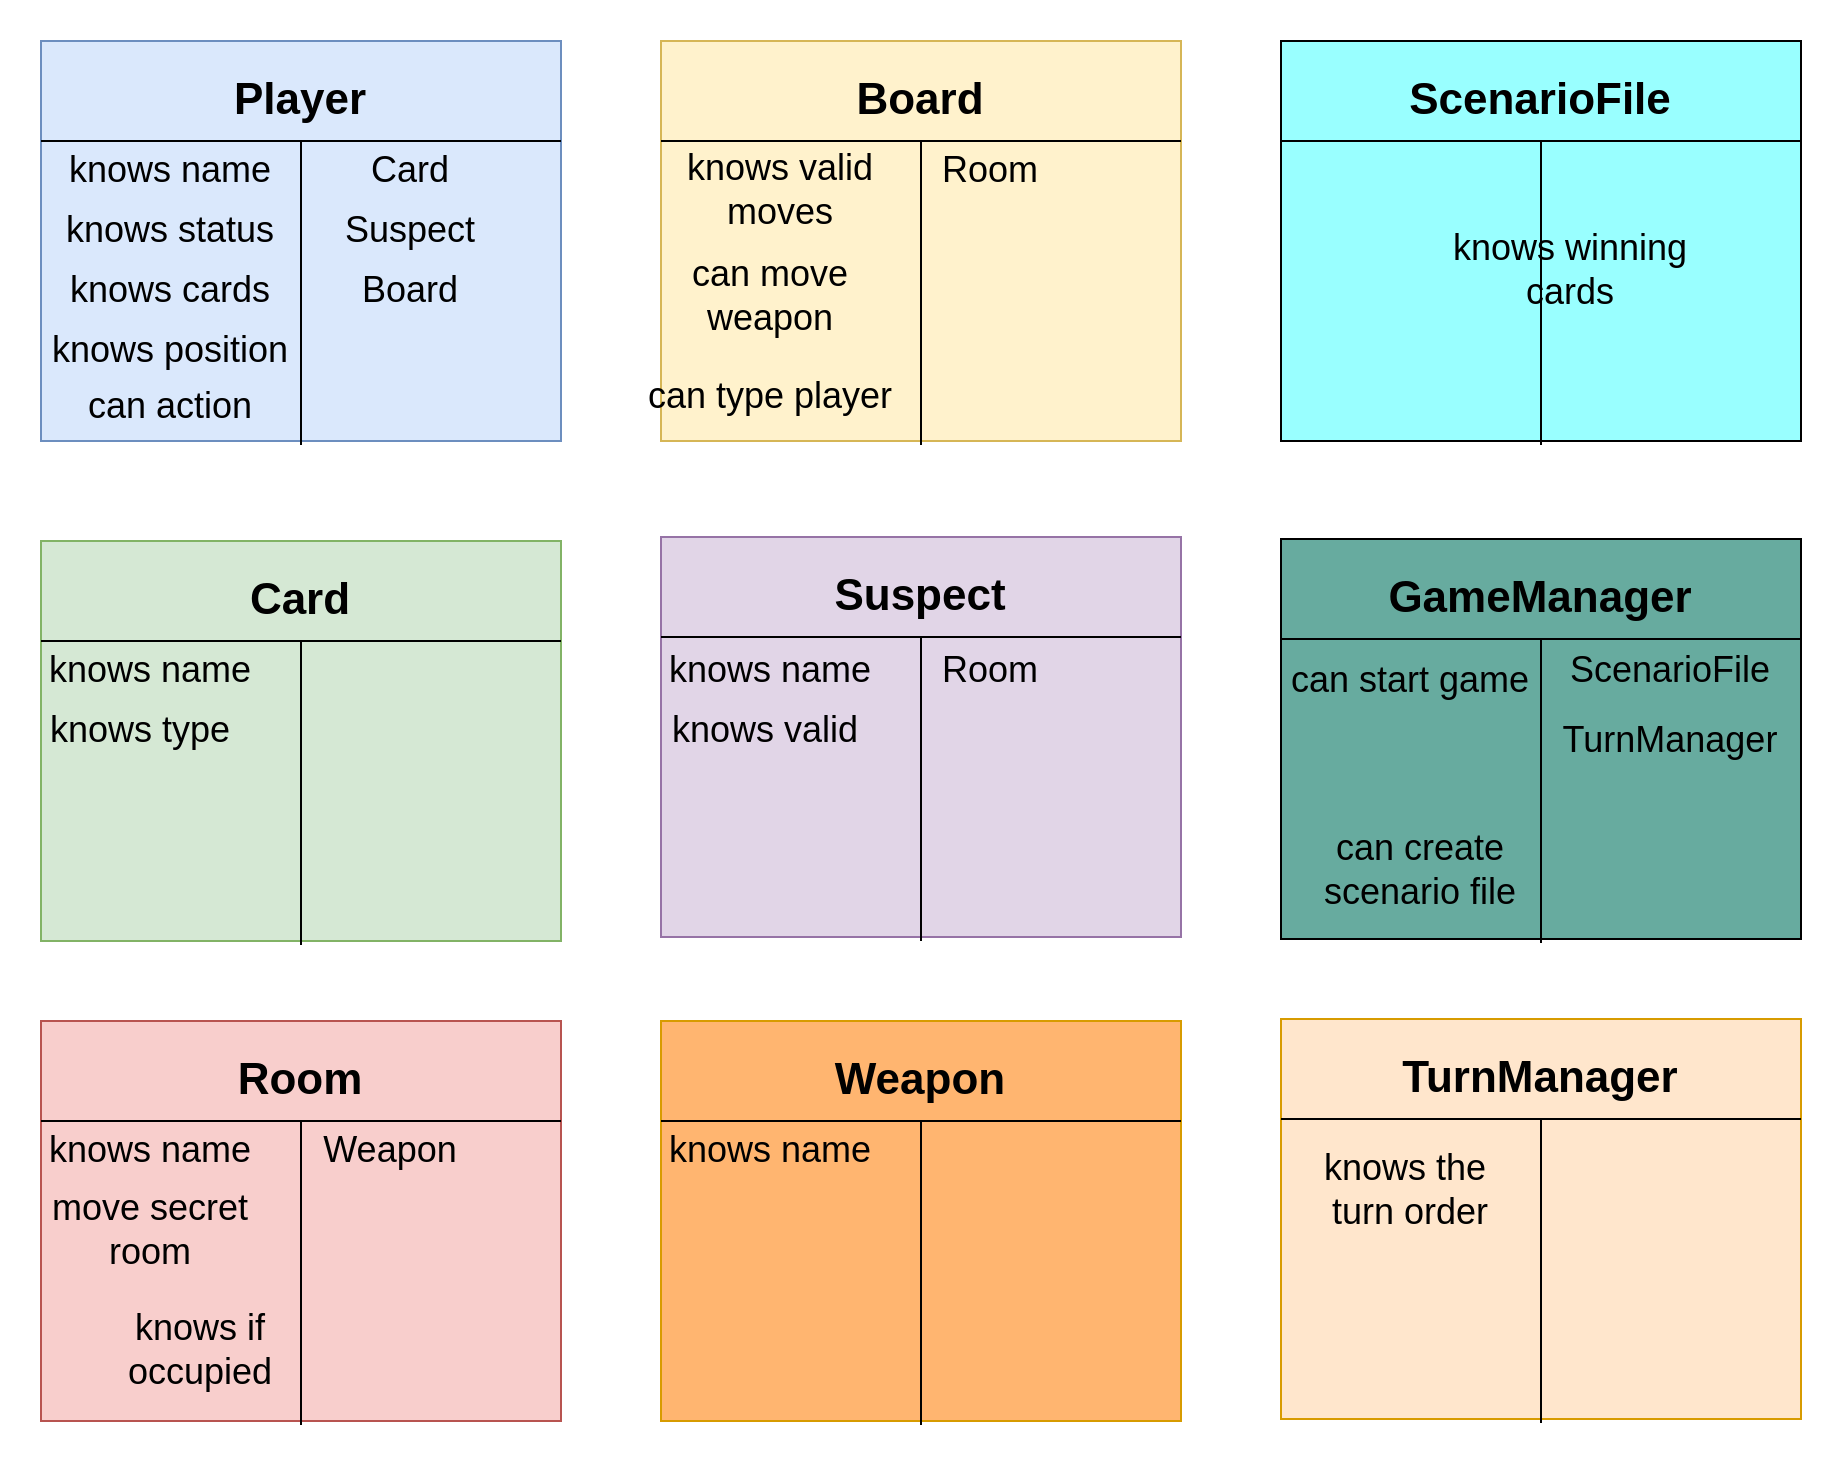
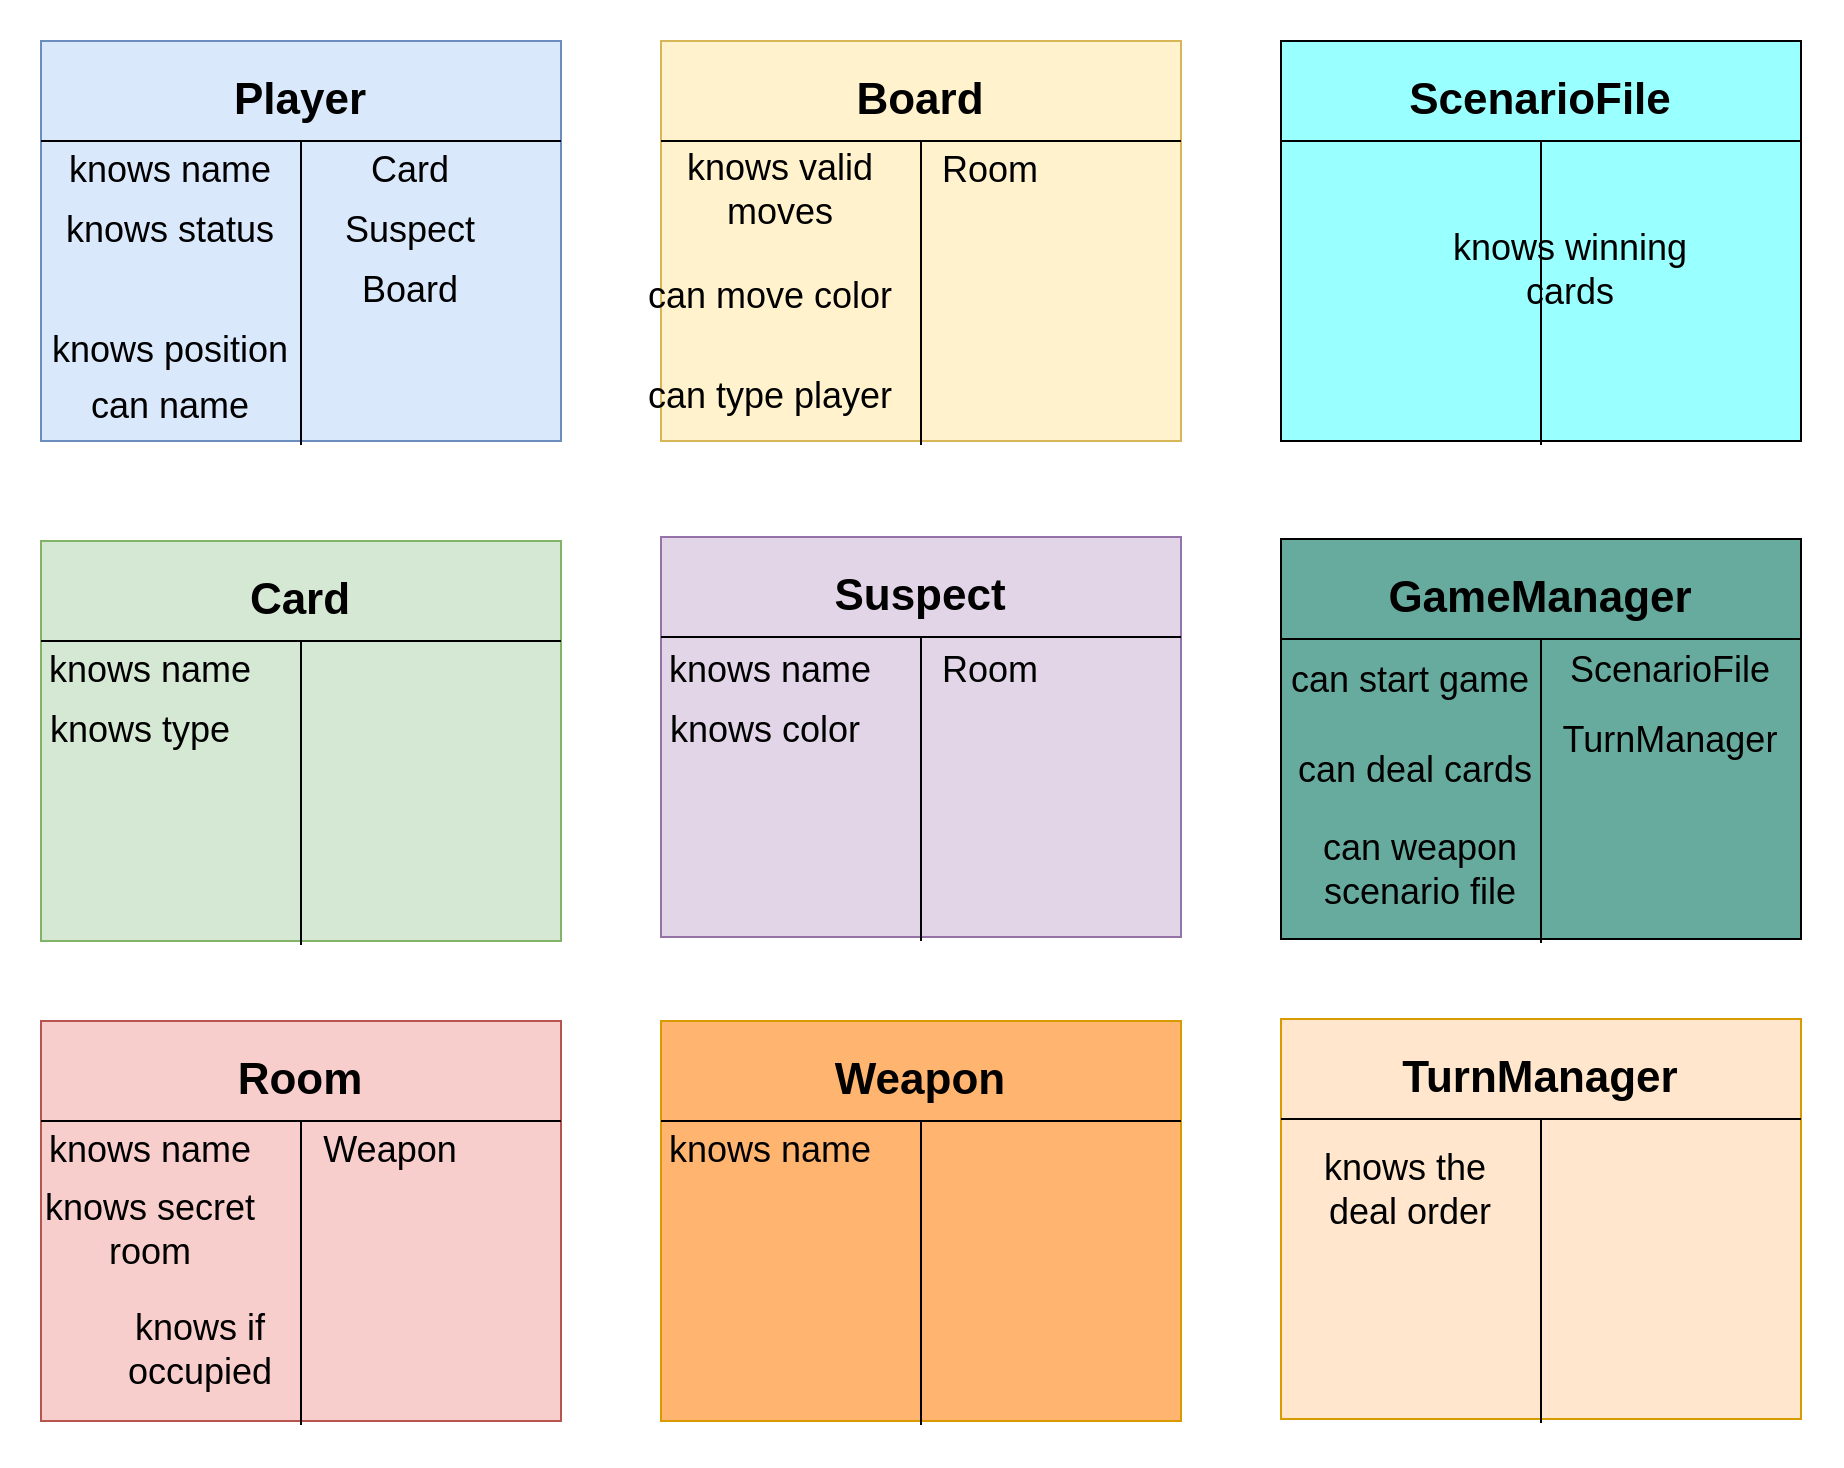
node "knows cards": removed
node "can move weapon": label "can move weapon" -> "can move color"
node "can action": label "can action" -> "can name"
node "knows valid": label "knows valid" -> "knows color"
node "can deal cards": added
node "can create scenario file": label "can create scenario file" -> "can weapon scenario file"
node "knows the turn order": label "knows the turn order" -> "knows the deal order"
node "move secret room": label "move secret room" -> "knows secret room"
